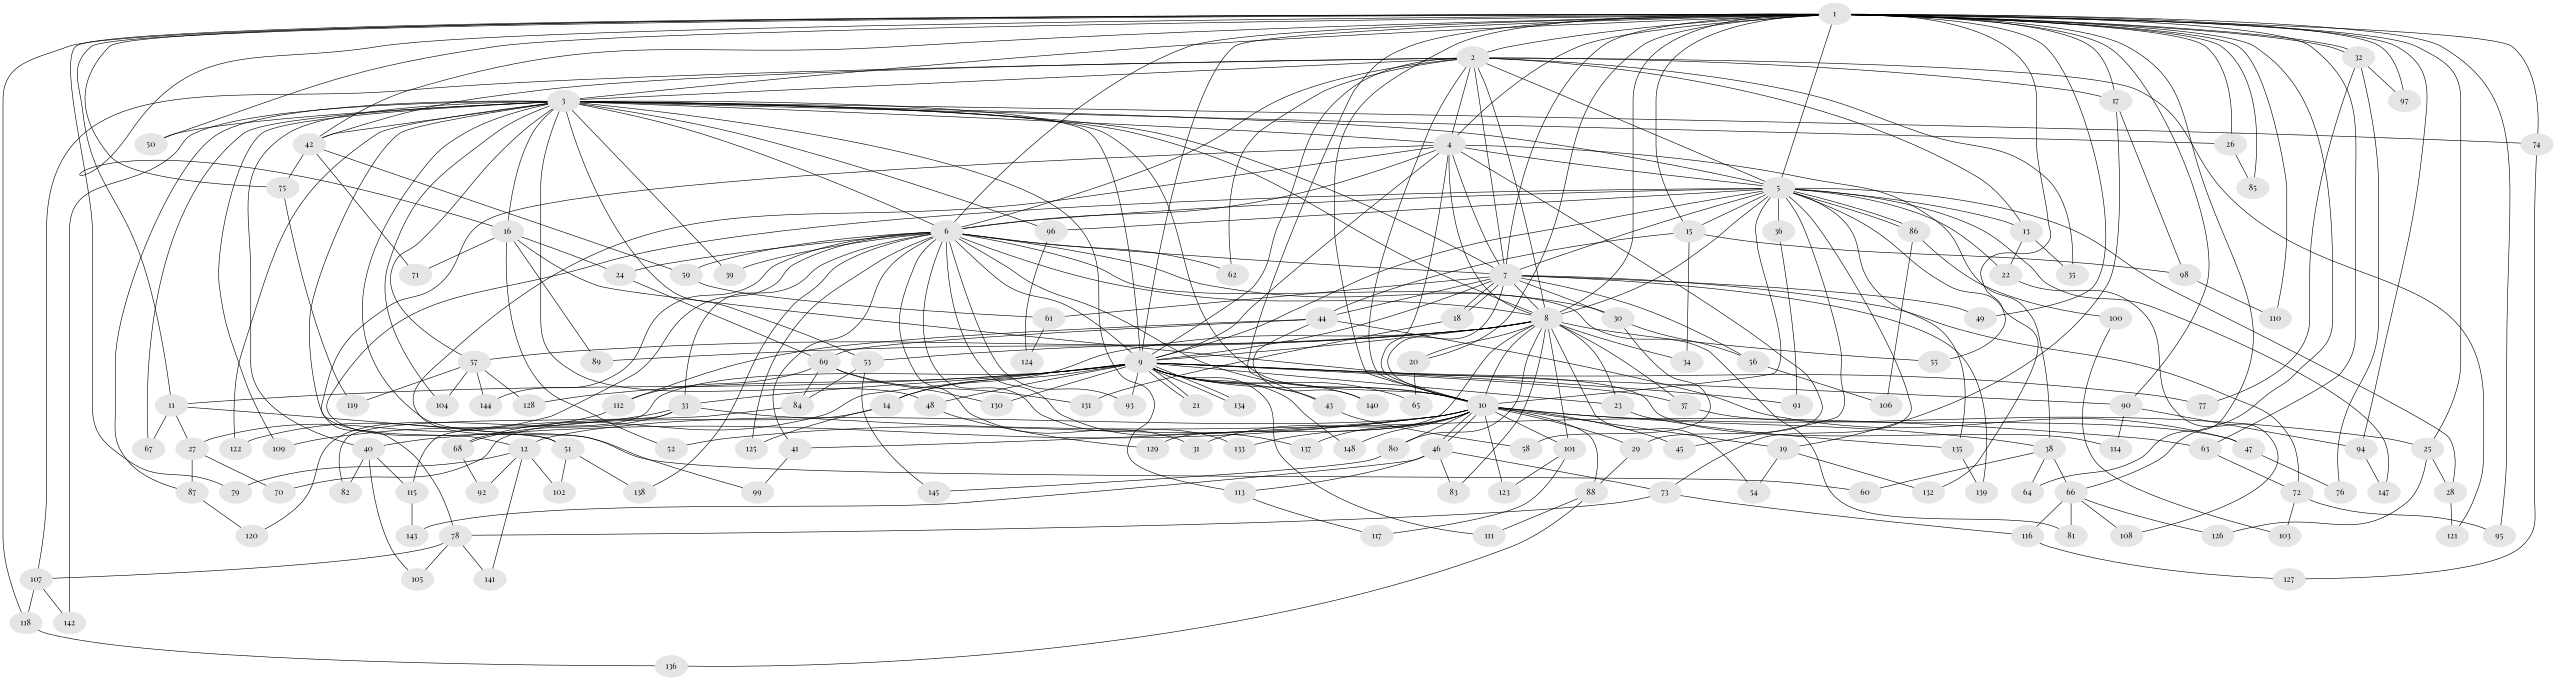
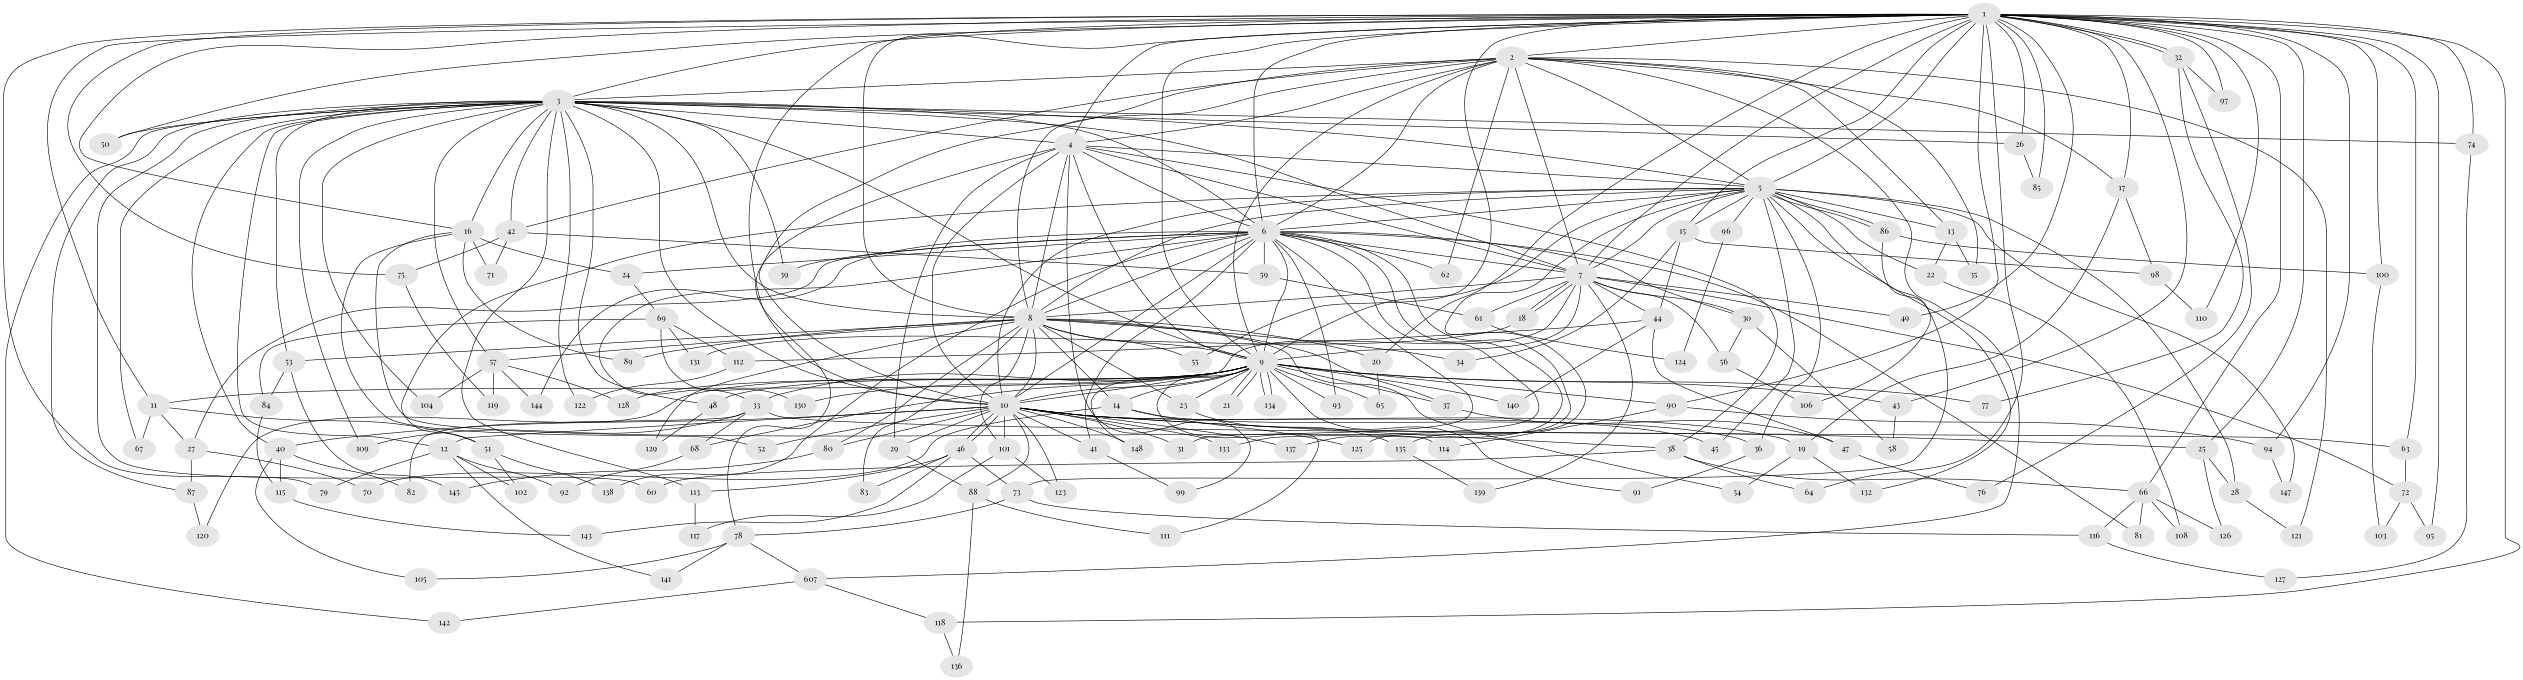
edge "1" -- "42": now "1" -- "100"
edge "3" -- "96": removed
edge "44" -- "69": removed
edge "14" -- "36": added
node "107": label "107" -> "607"
